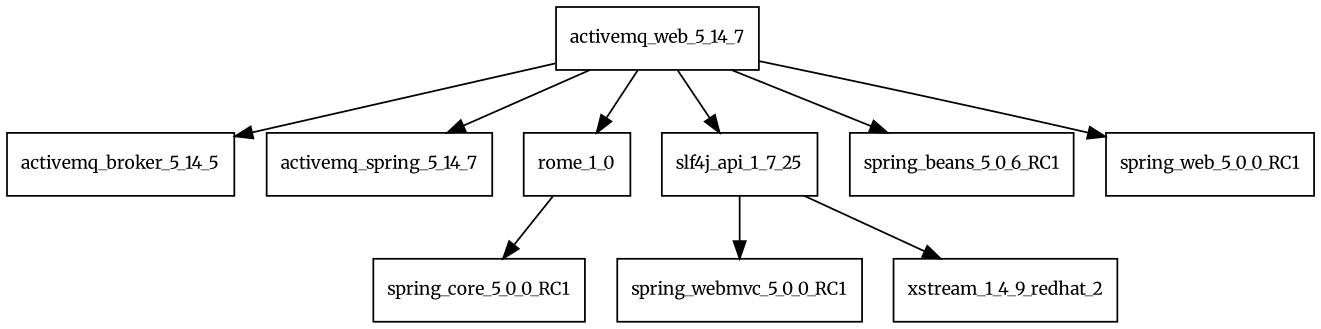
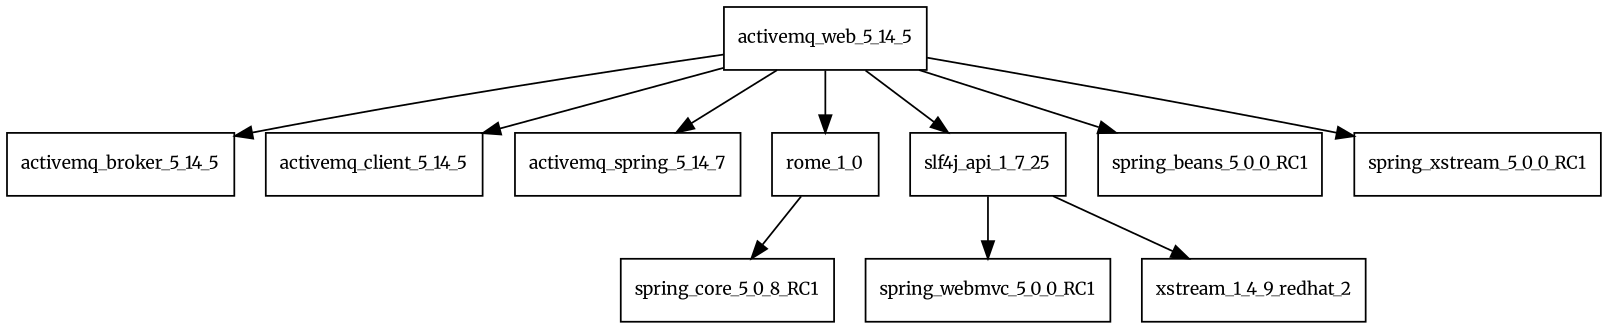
node "activemq_web_5_14_7": label "activemq_web_5_14_7" -> "activemq_web_5_14_5"
node "activemq_client_5_14_5": added
node "spring_beans_5_0_6_RC1": label "spring_beans_5_0_6_RC1" -> "spring_beans_5_0_0_RC1"
node "spring_web_5_0_0_RC1": label "spring_web_5_0_0_RC1" -> "spring_xstream_5_0_0_RC1"
node "spring_core_5_0_0_RC1": label "spring_core_5_0_0_RC1" -> "spring_core_5_0_8_RC1"
